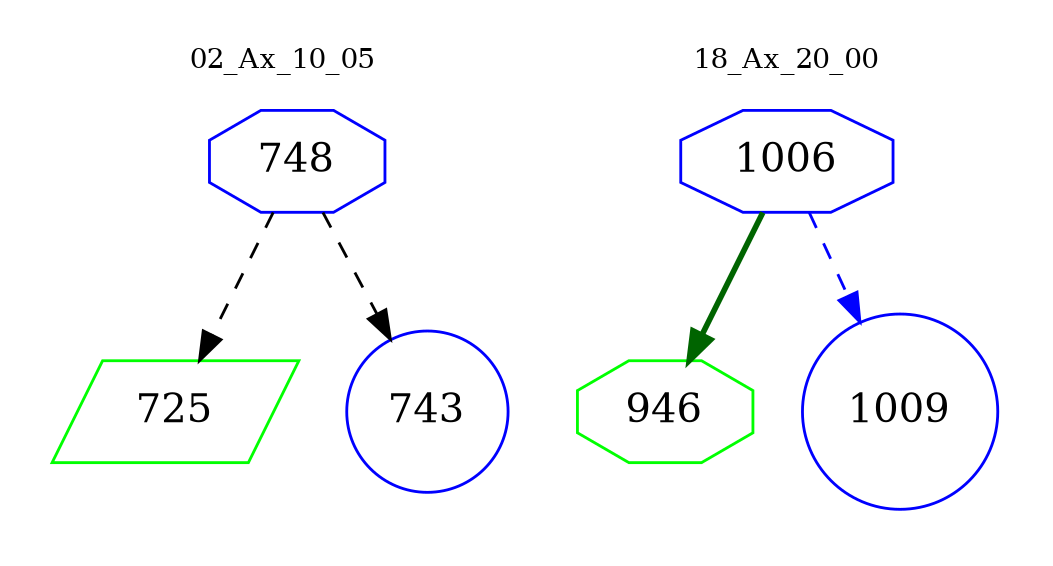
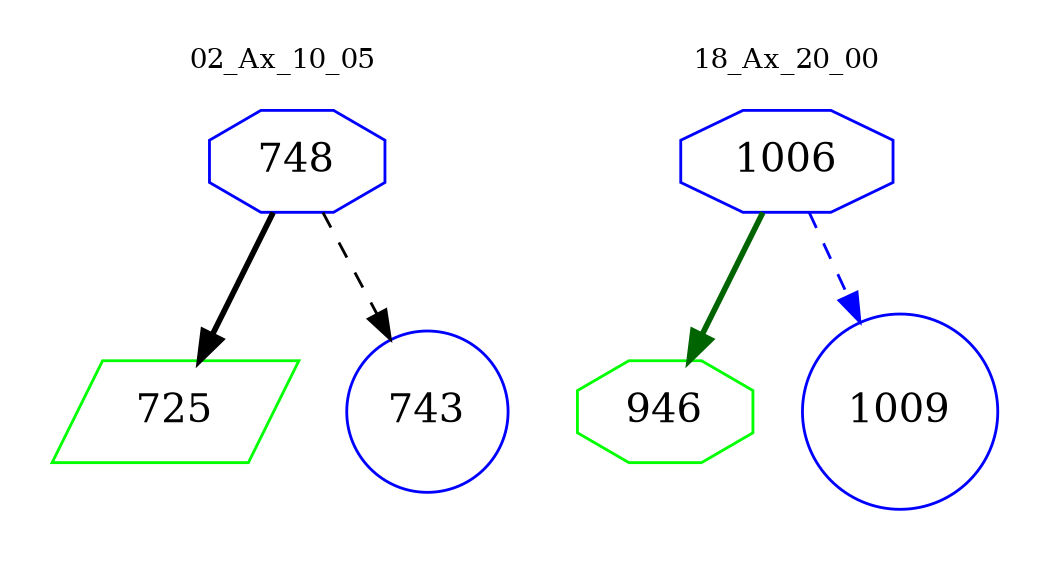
edge "748" -> "725": style dashed -> bold
